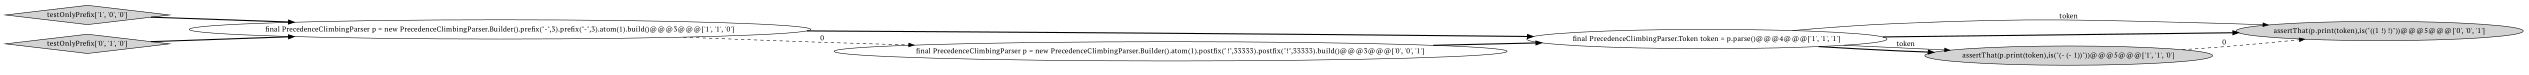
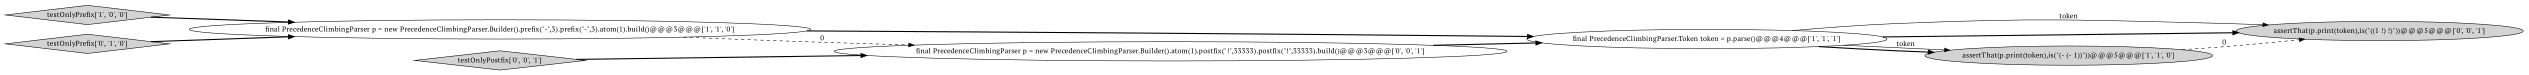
node "testOnlyPostfix['0', '0', '1']": added
